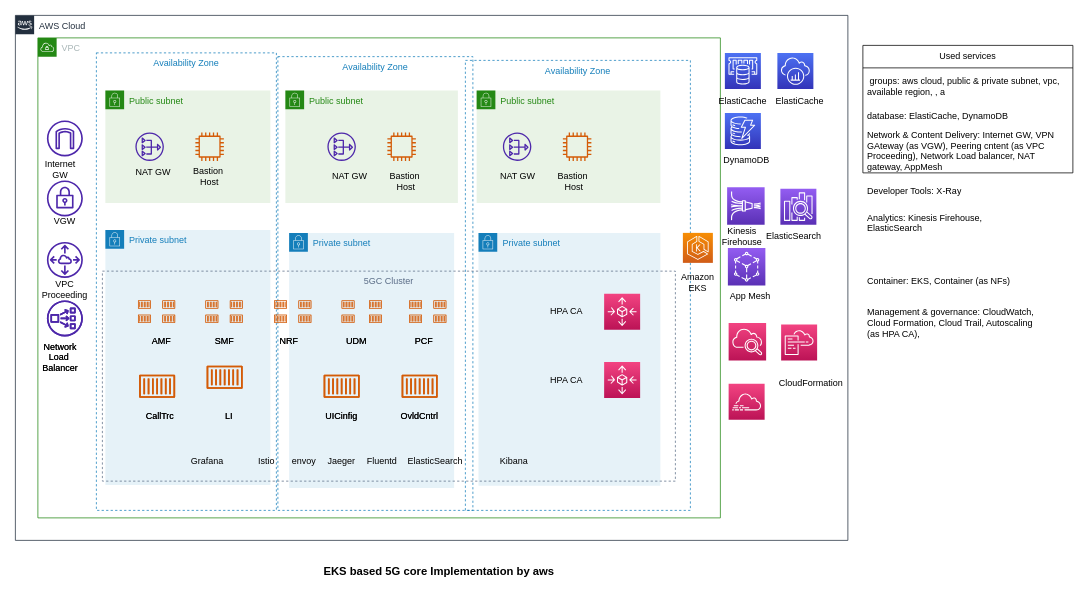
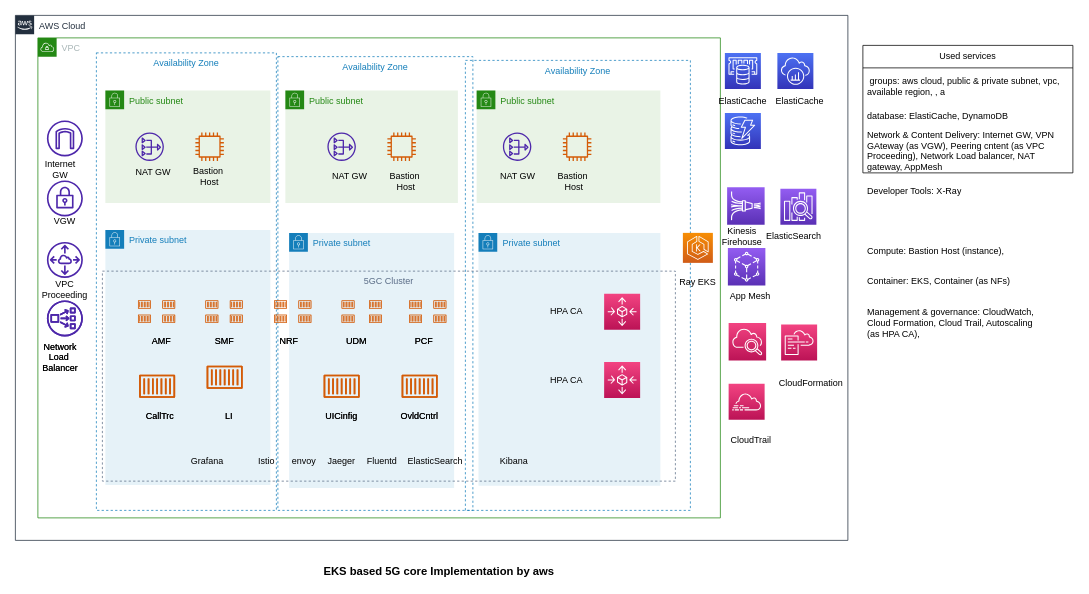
node "DynamoDB": removed
node "Analytics: Kinesis Firehouse, ElasticSearch": removed
node "Compute: Bastion Host (instance),": added
node "Amazon EKS": label "Amazon EKS" -> "Ray EKS"
node "CloudTrail": added
